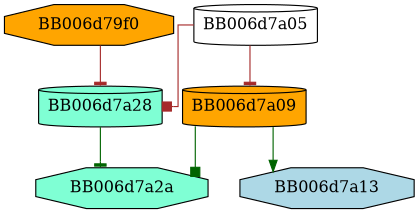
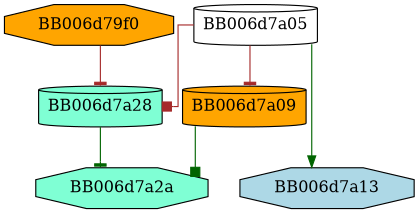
edge "BB006d7a09" -> "BB006d7a13": now "BB006d7a05" -> "BB006d7a13"
